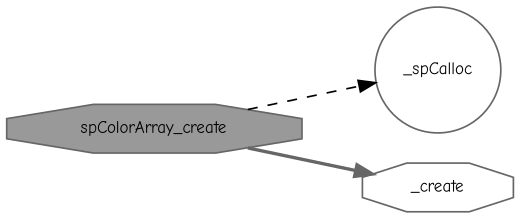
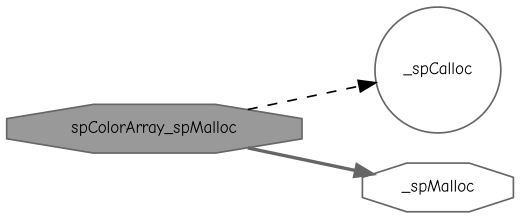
node "spColorArray_create": label "spColorArray_create" -> "spColorArray_spMalloc"
node "_create": label "_create" -> "_spMalloc"
